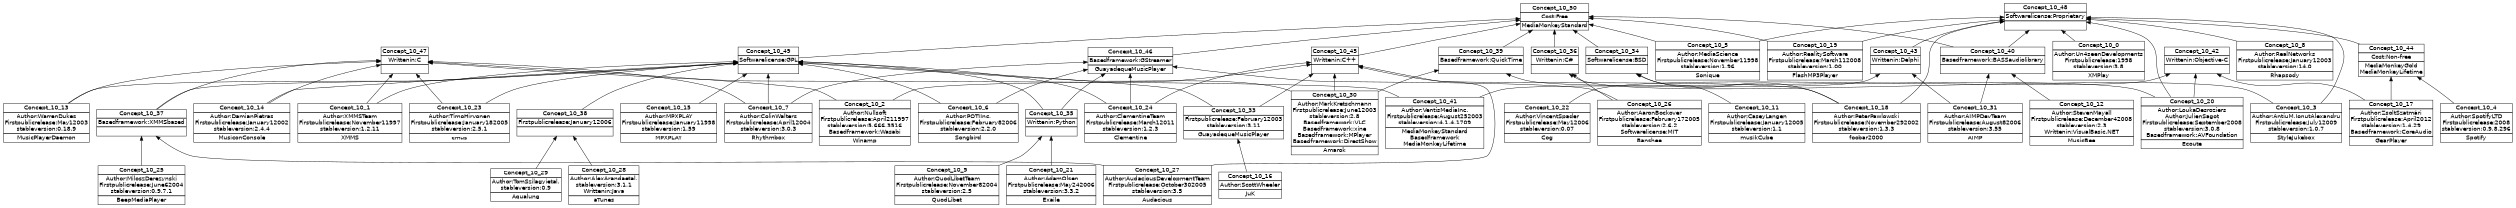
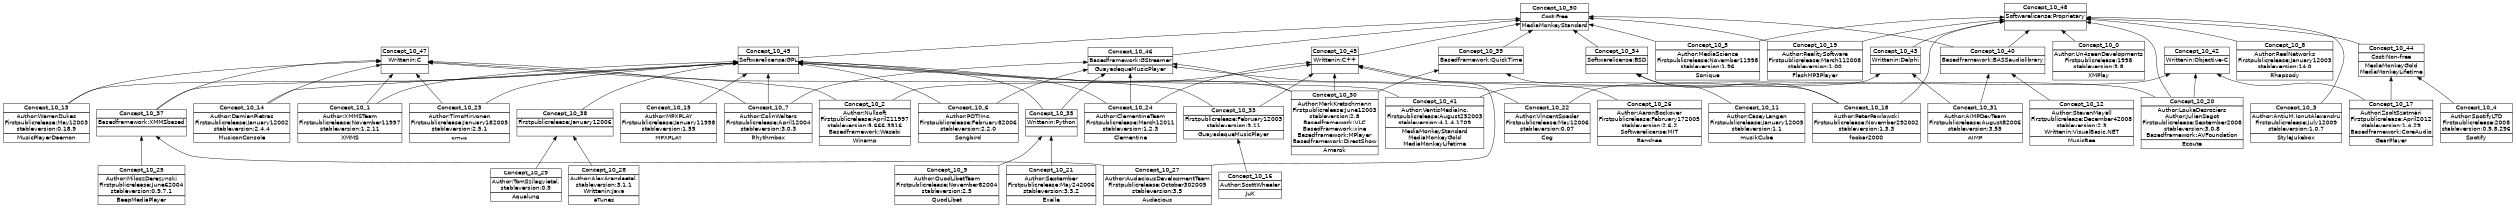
node "Concept_10_36": removed
edge "Concept_10_30" -> "Concept_10_46": added
edge "Concept_10_22" -> "Concept_10_49": added
node "Concept_10_41": text "Basedframework" -> "MediaMonkeyGold"
node "Concept_10_21": text "Author:AdamOlsen" -> "Author:September"
